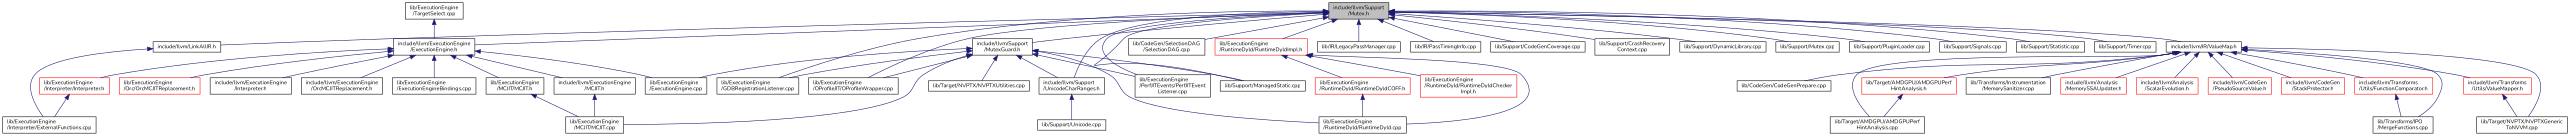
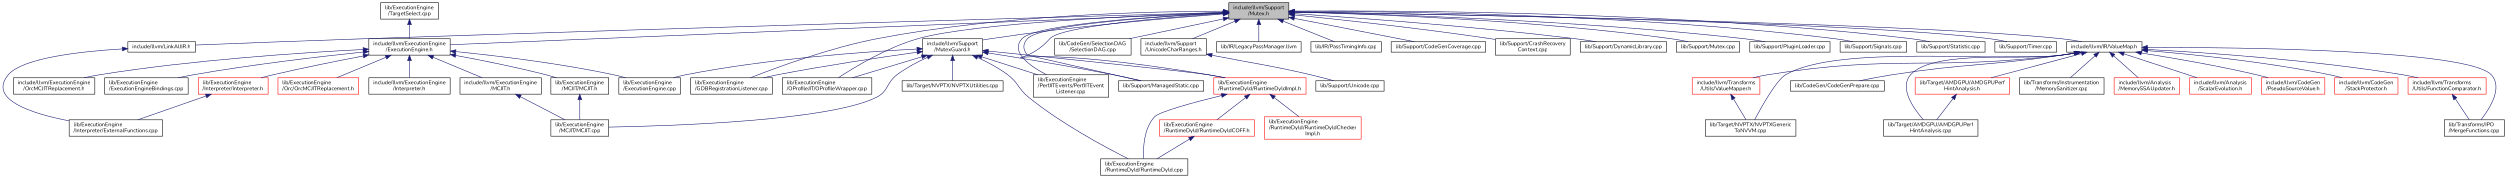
node "lib/IR/LegacyPassManager.cpp": label "lib/IR/LegacyPassManager.cpp" -> "lib/IR/LegacyPassManager.llvm"
edge "include/llvm/Support /UnicodeCharRanges.h" -> "include/llvm/Support /MutexGuard.h": now "lib/ExecutionEngine /RuntimeDyld/RuntimeDyldImpl.h" -> "include/llvm/Support /MutexGuard.h"
